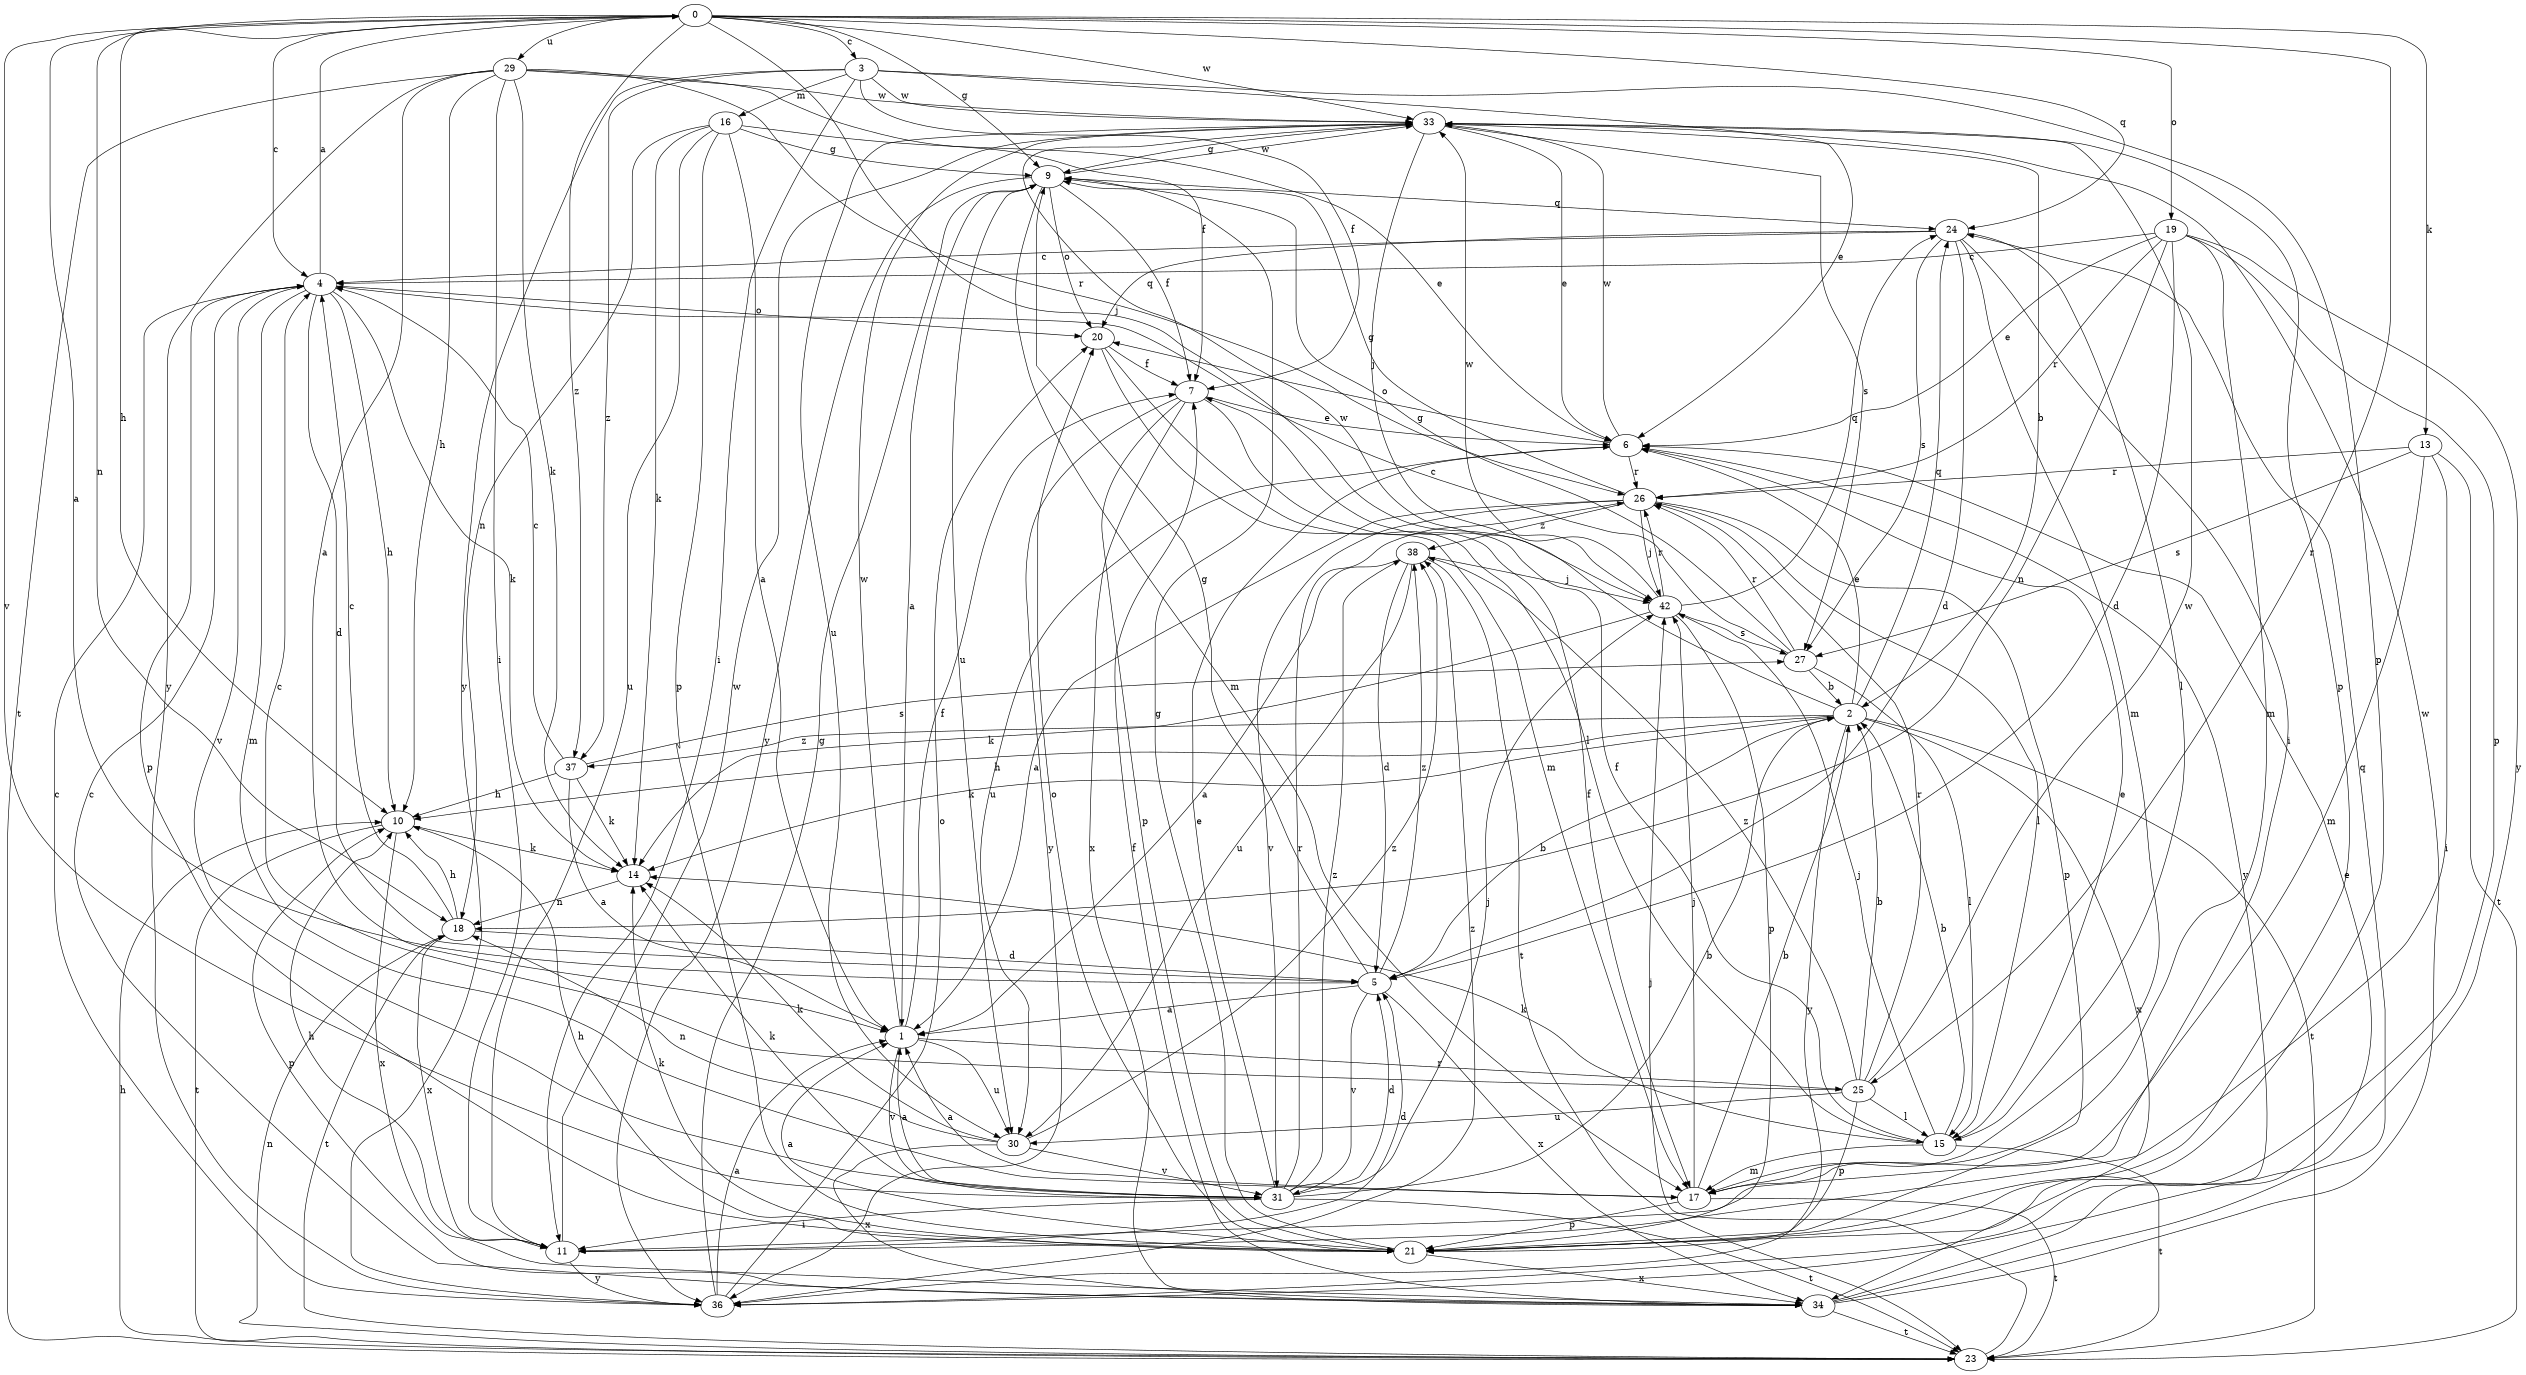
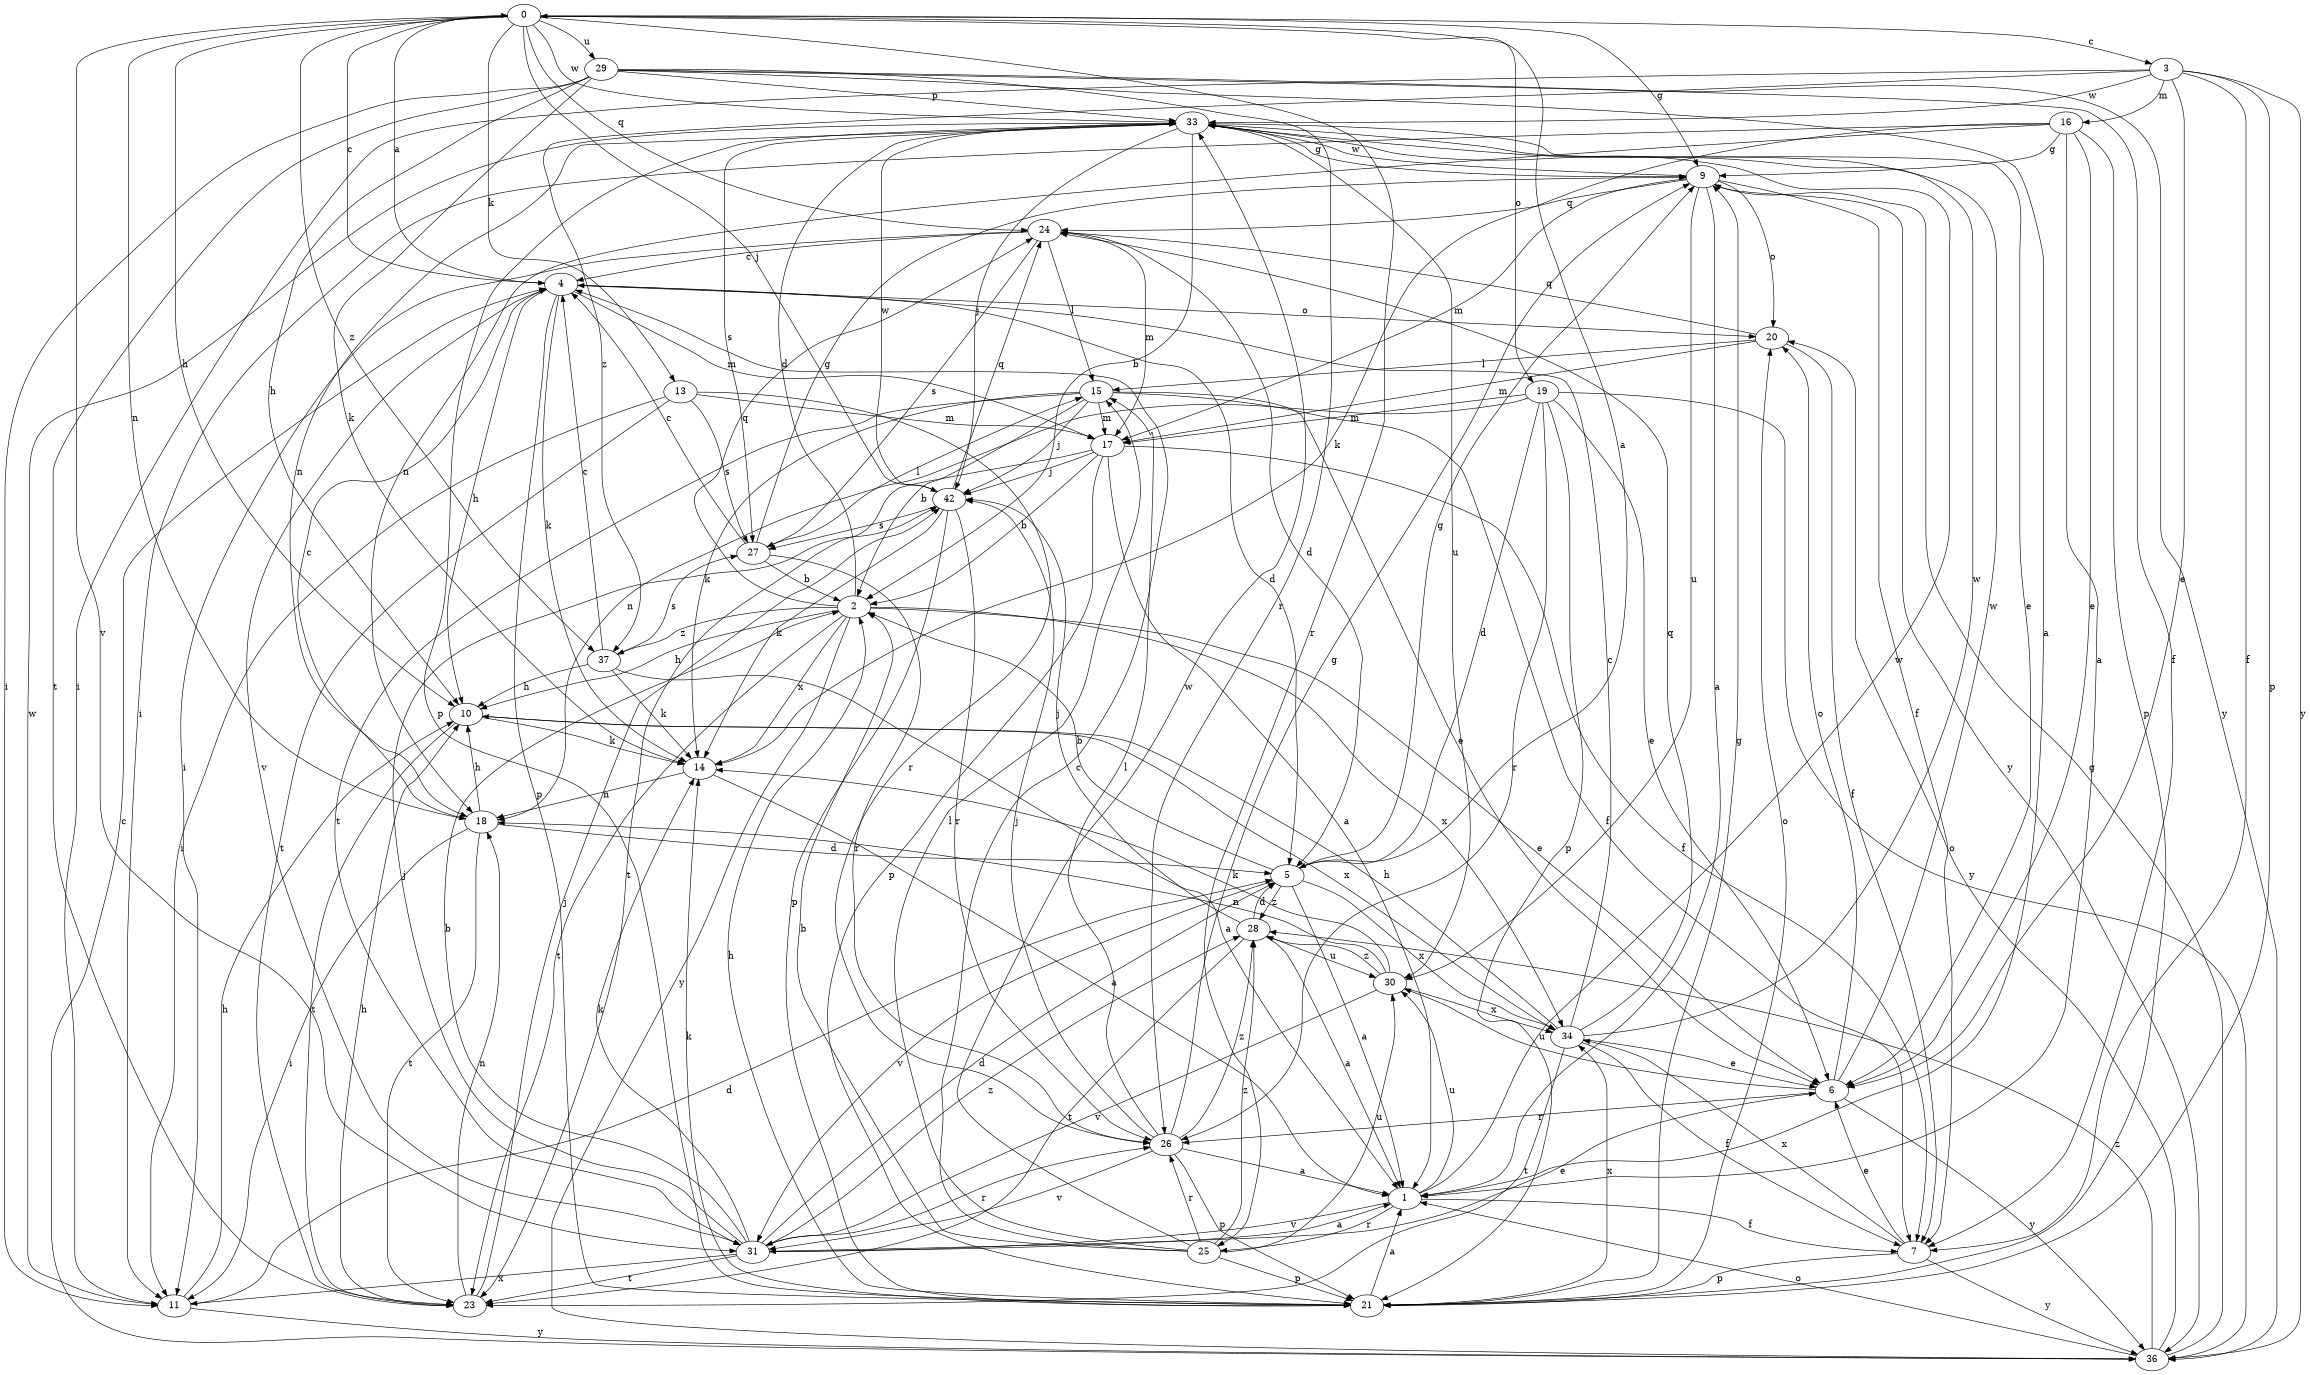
edge "29" -> "33": label "w" -> "p"
edge "33" -> "18": added, label "n"
edge "24" -> "20": reversed
edge "19" -> "4": removed, label "c"
edge "2" -> "33": label "w" -> "d"
node "38": label "38" -> "28"
edge "7" -> "17": reversed
edge "16" -> "11": label "u" -> "i"
edge "2" -> "14": label "k" -> "x"
edge "14" -> "1": added, label "a"
edge "34" -> "10": label "p" -> "h"
edge "18" -> "11": label "x" -> "i"
edge "36" -> "1": label "a" -> "o"
edge "15" -> "23": now "15" -> "31"
edge "21" -> "10": now "21" -> "2"
edge "31" -> "11": label "i" -> "x"
